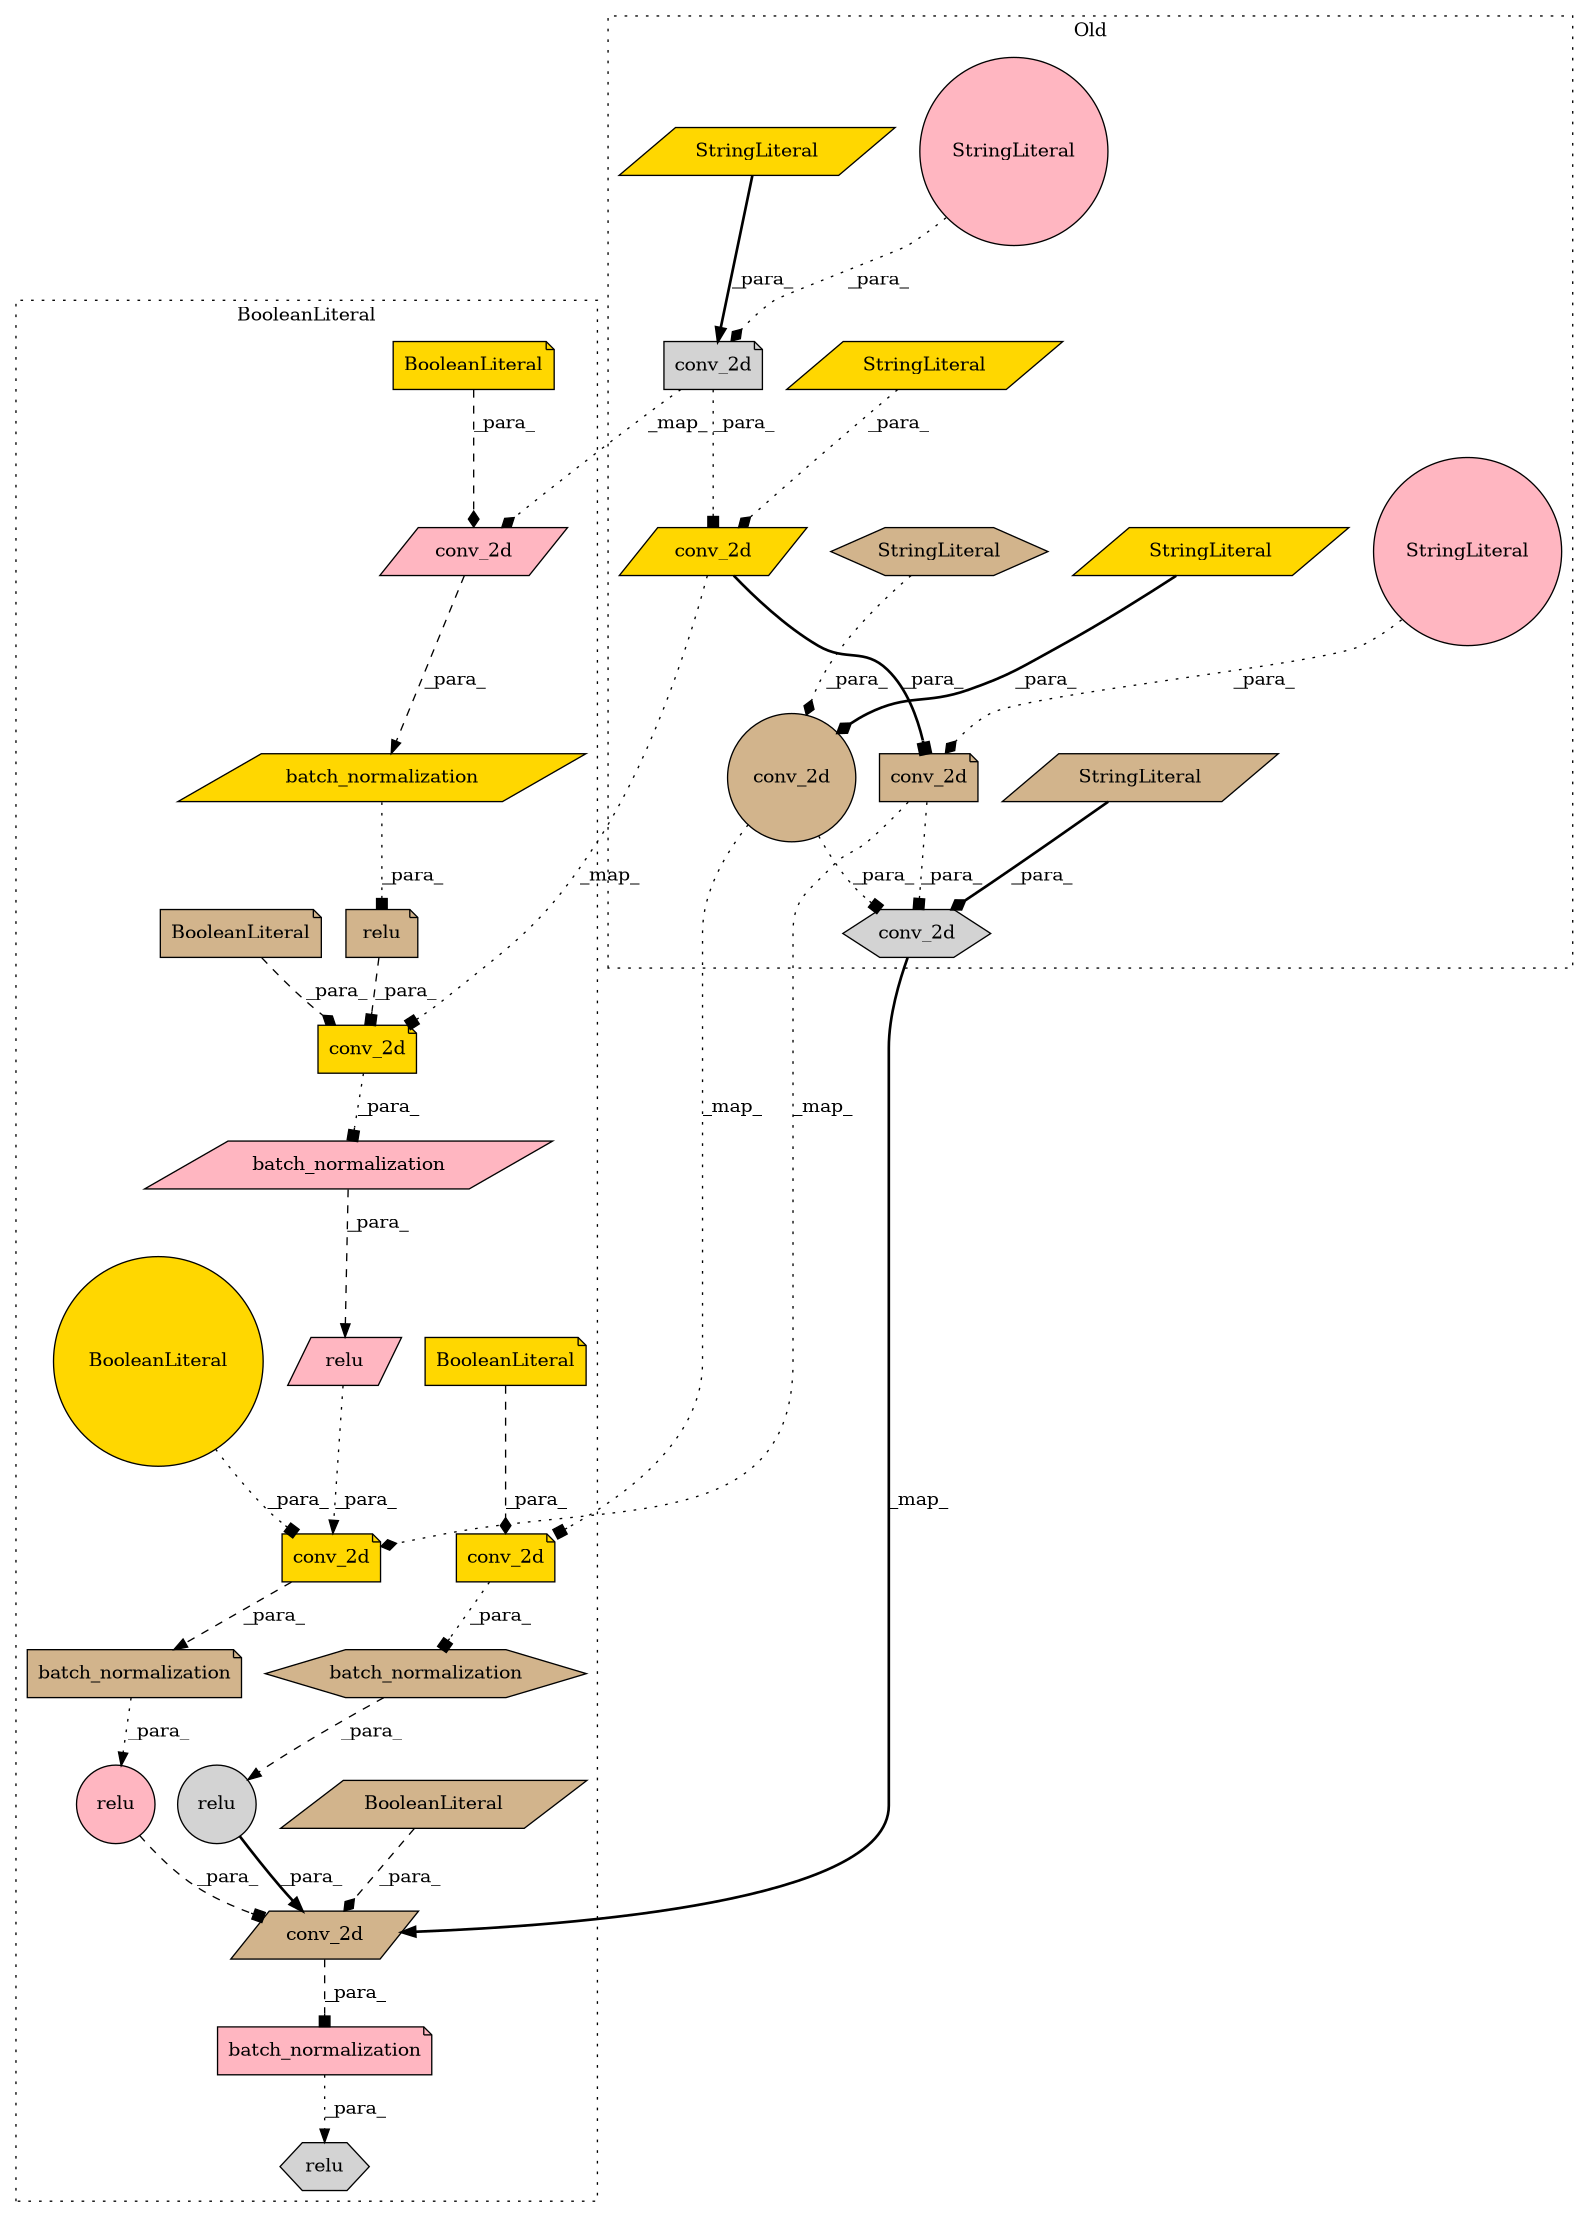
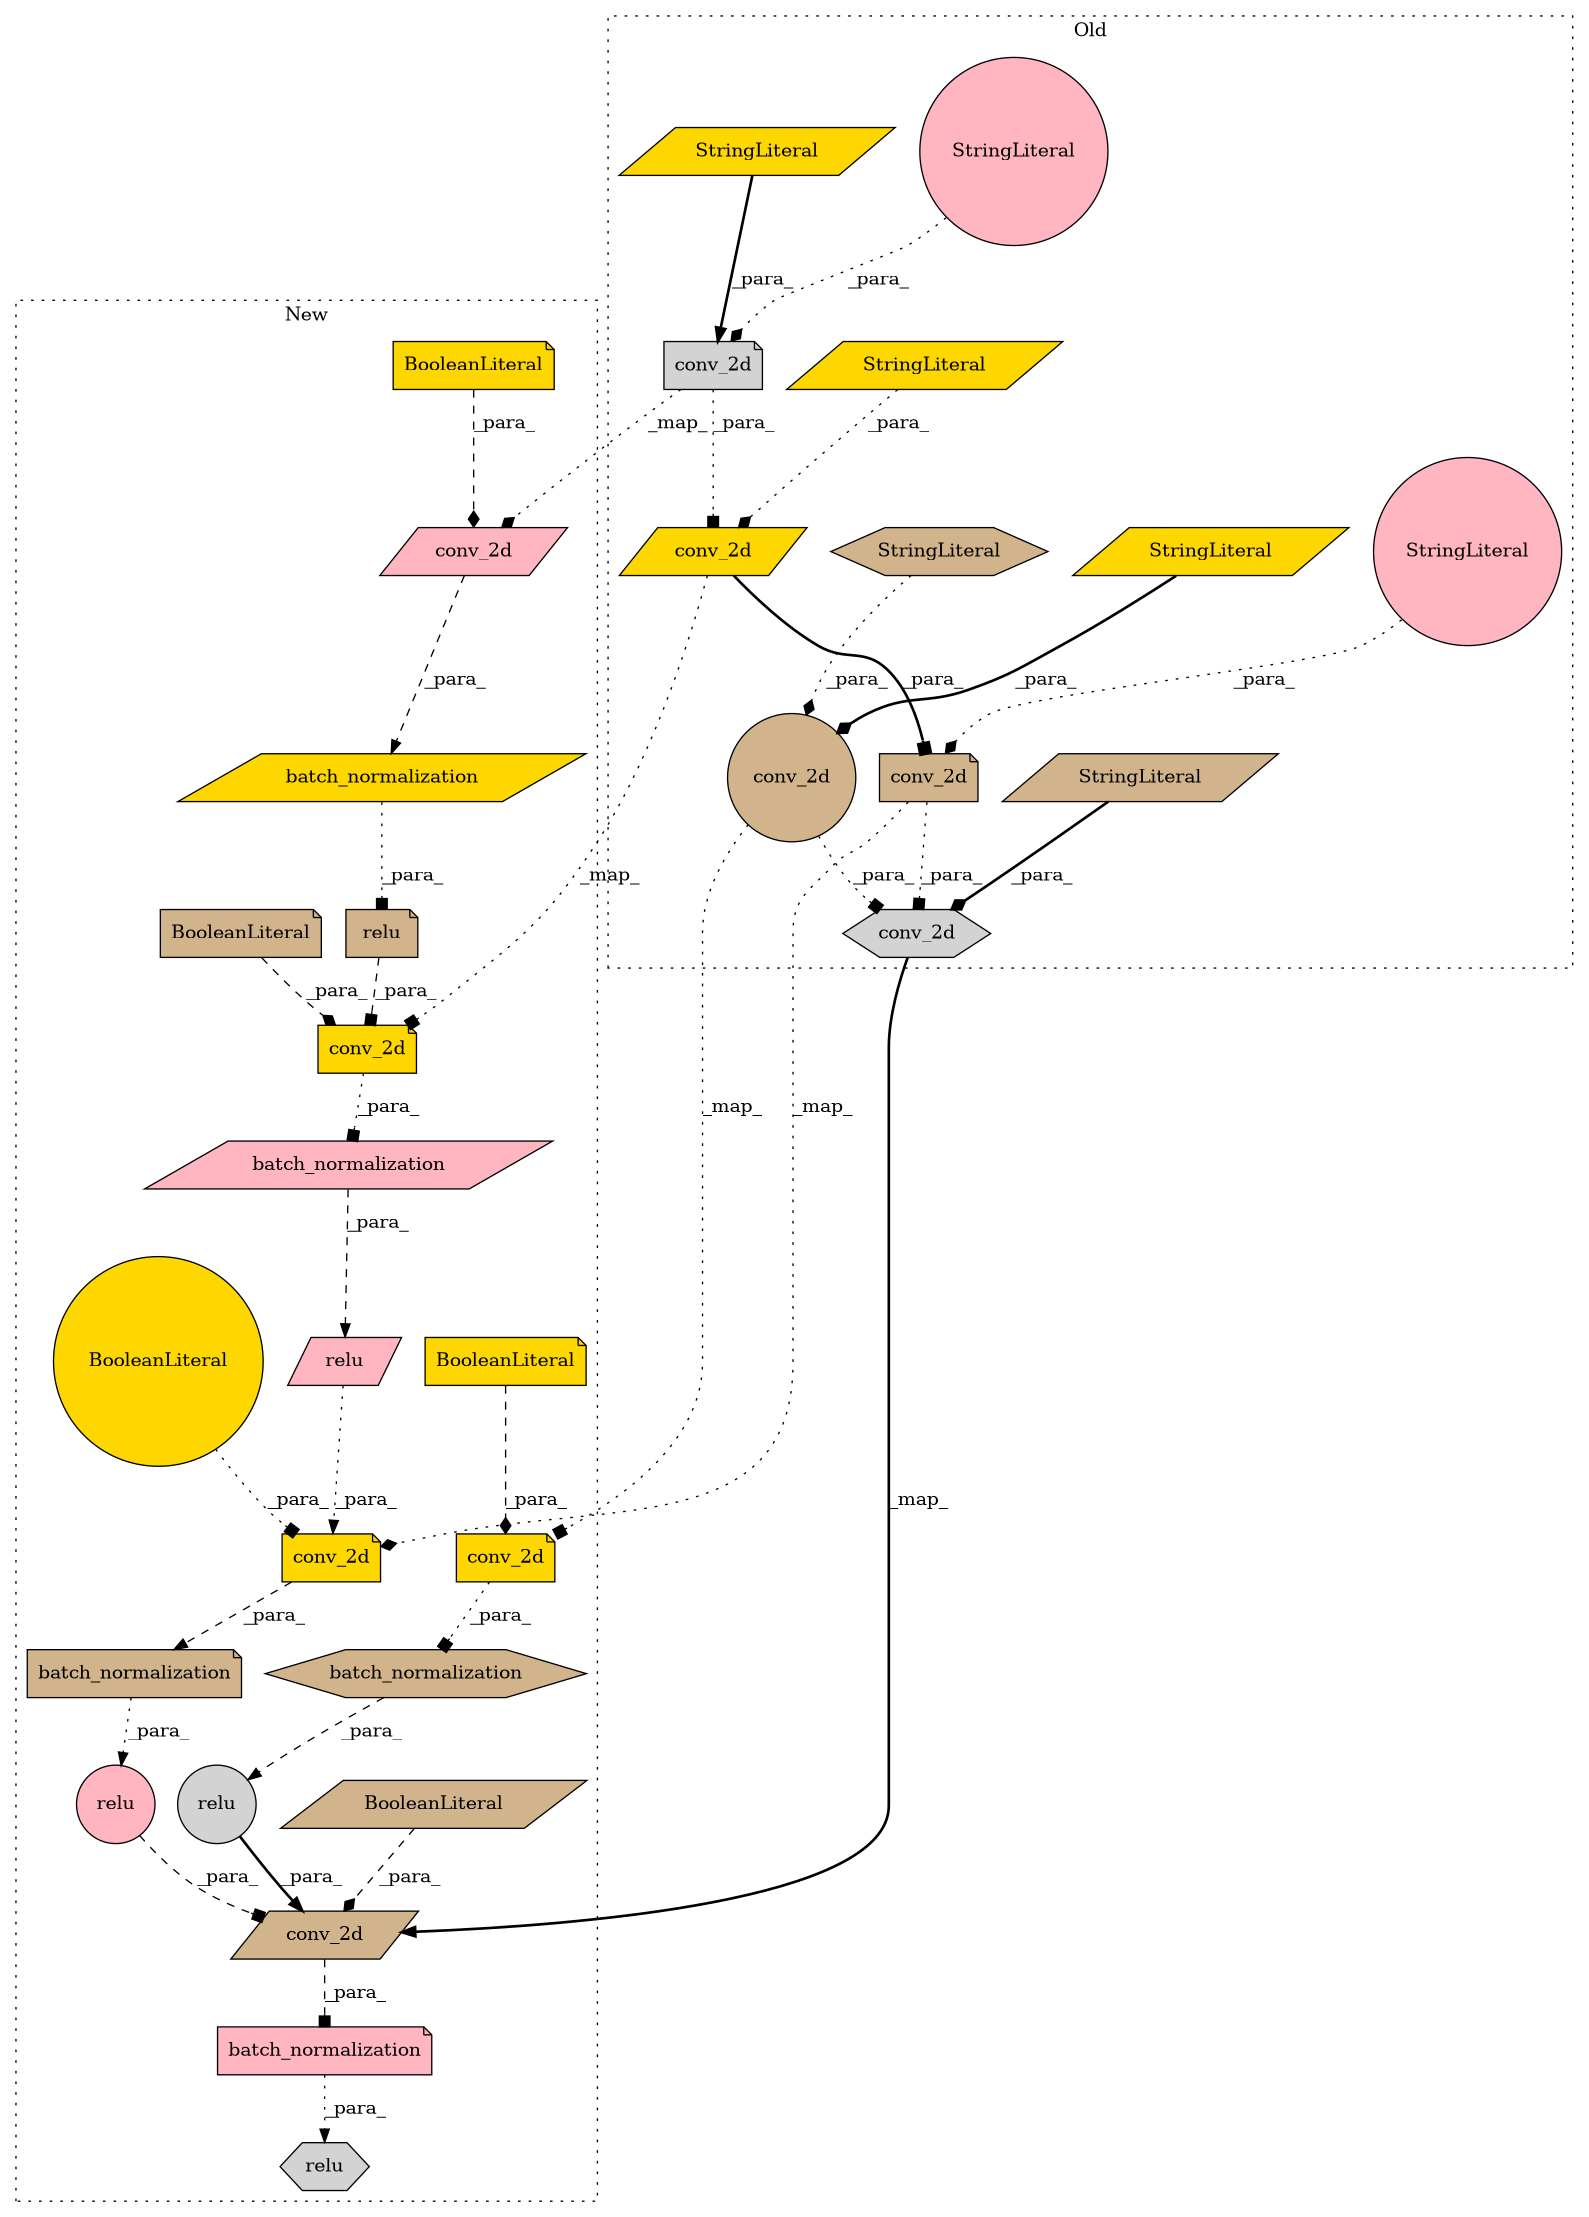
cluster "BooleanLiteral": label "BooleanLiteral" -> "New"
